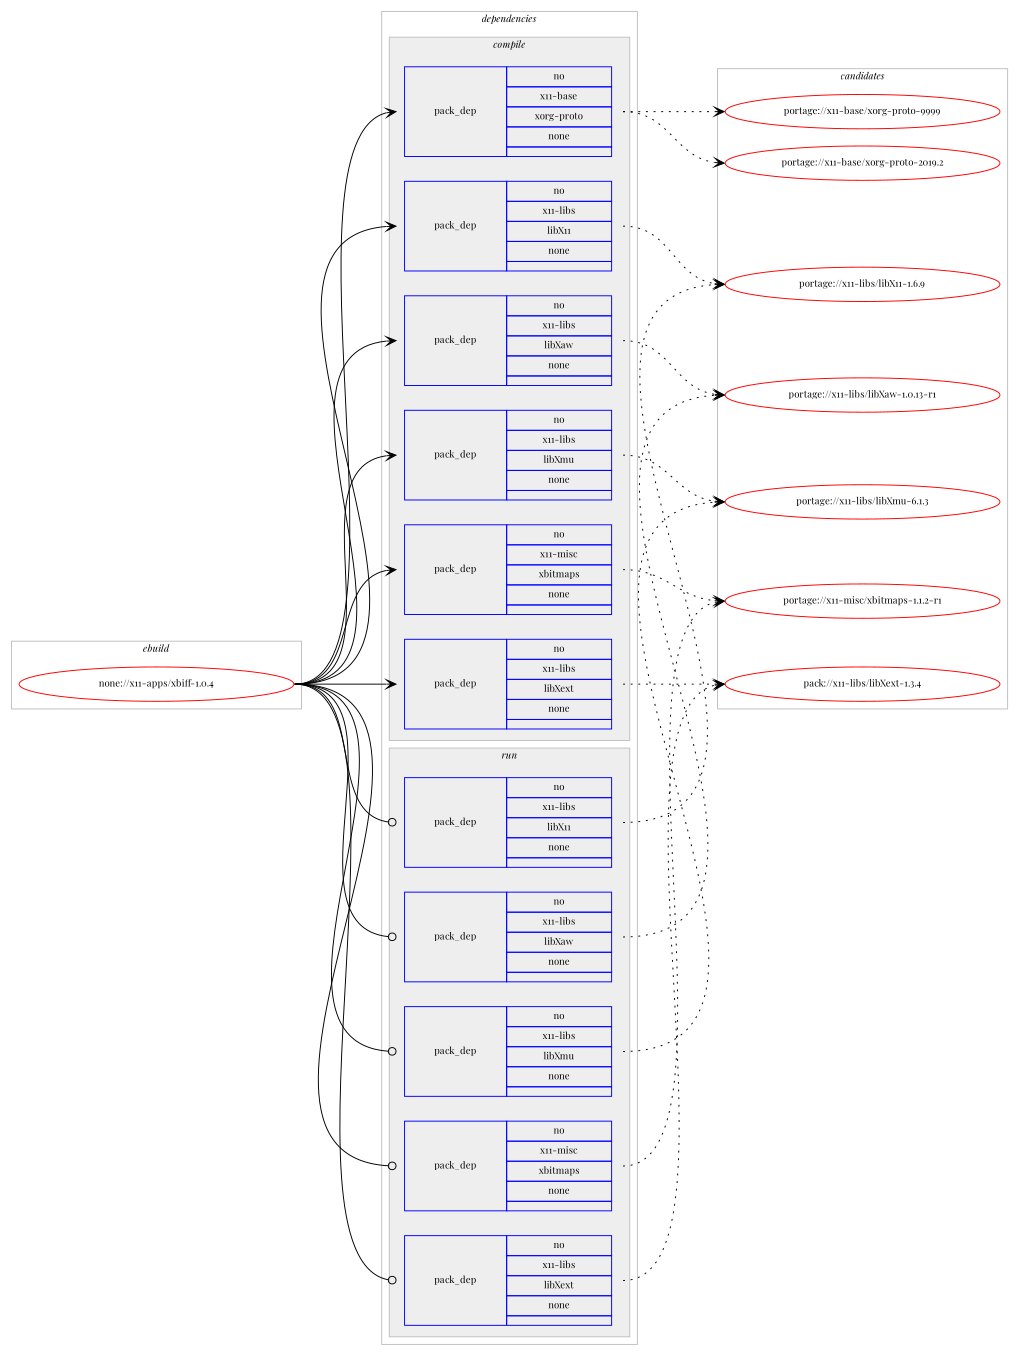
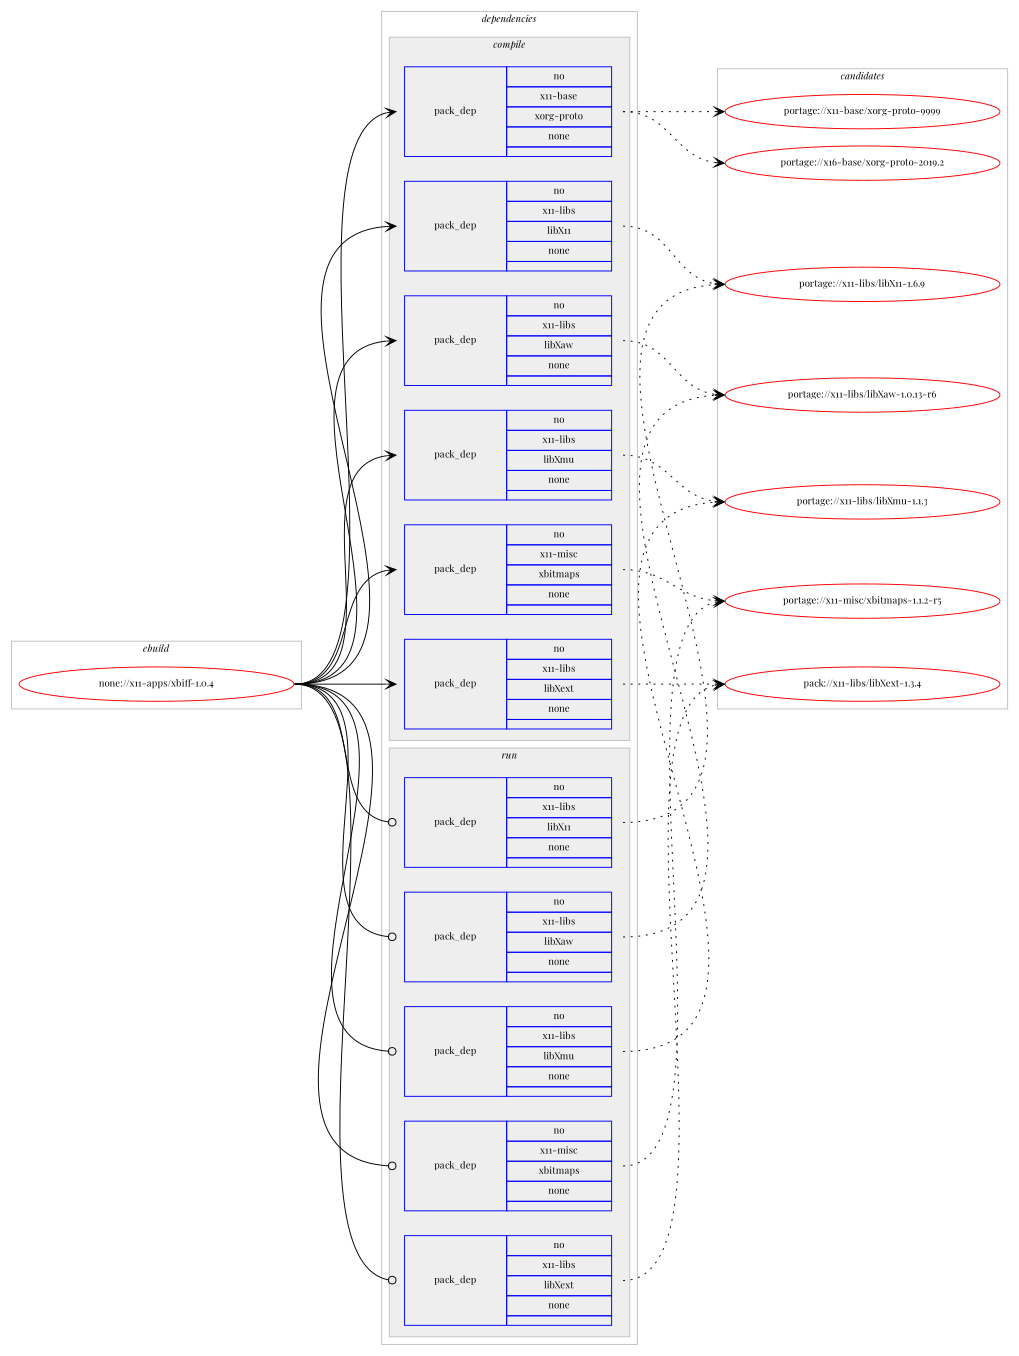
node "portage://x11-base/xorg-proto-2019.2": label "portage://x11-base/xorg-proto-2019.2" -> "portage://x16-base/xorg-proto-2019.2"
node "portage://x11-libs/libXaw-1.0.13-r1": label "portage://x11-libs/libXaw-1.0.13-r1" -> "portage://x11-libs/libXaw-1.0.13-r6"
node "portage://x11-libs/libXmu-6.1.3": label "portage://x11-libs/libXmu-6.1.3" -> "portage://x11-libs/libXmu-1.1.3"
node "portage://x11-misc/xbitmaps-1.1.2-r1": label "portage://x11-misc/xbitmaps-1.1.2-r1" -> "portage://x11-misc/xbitmaps-1.1.2-r5"
